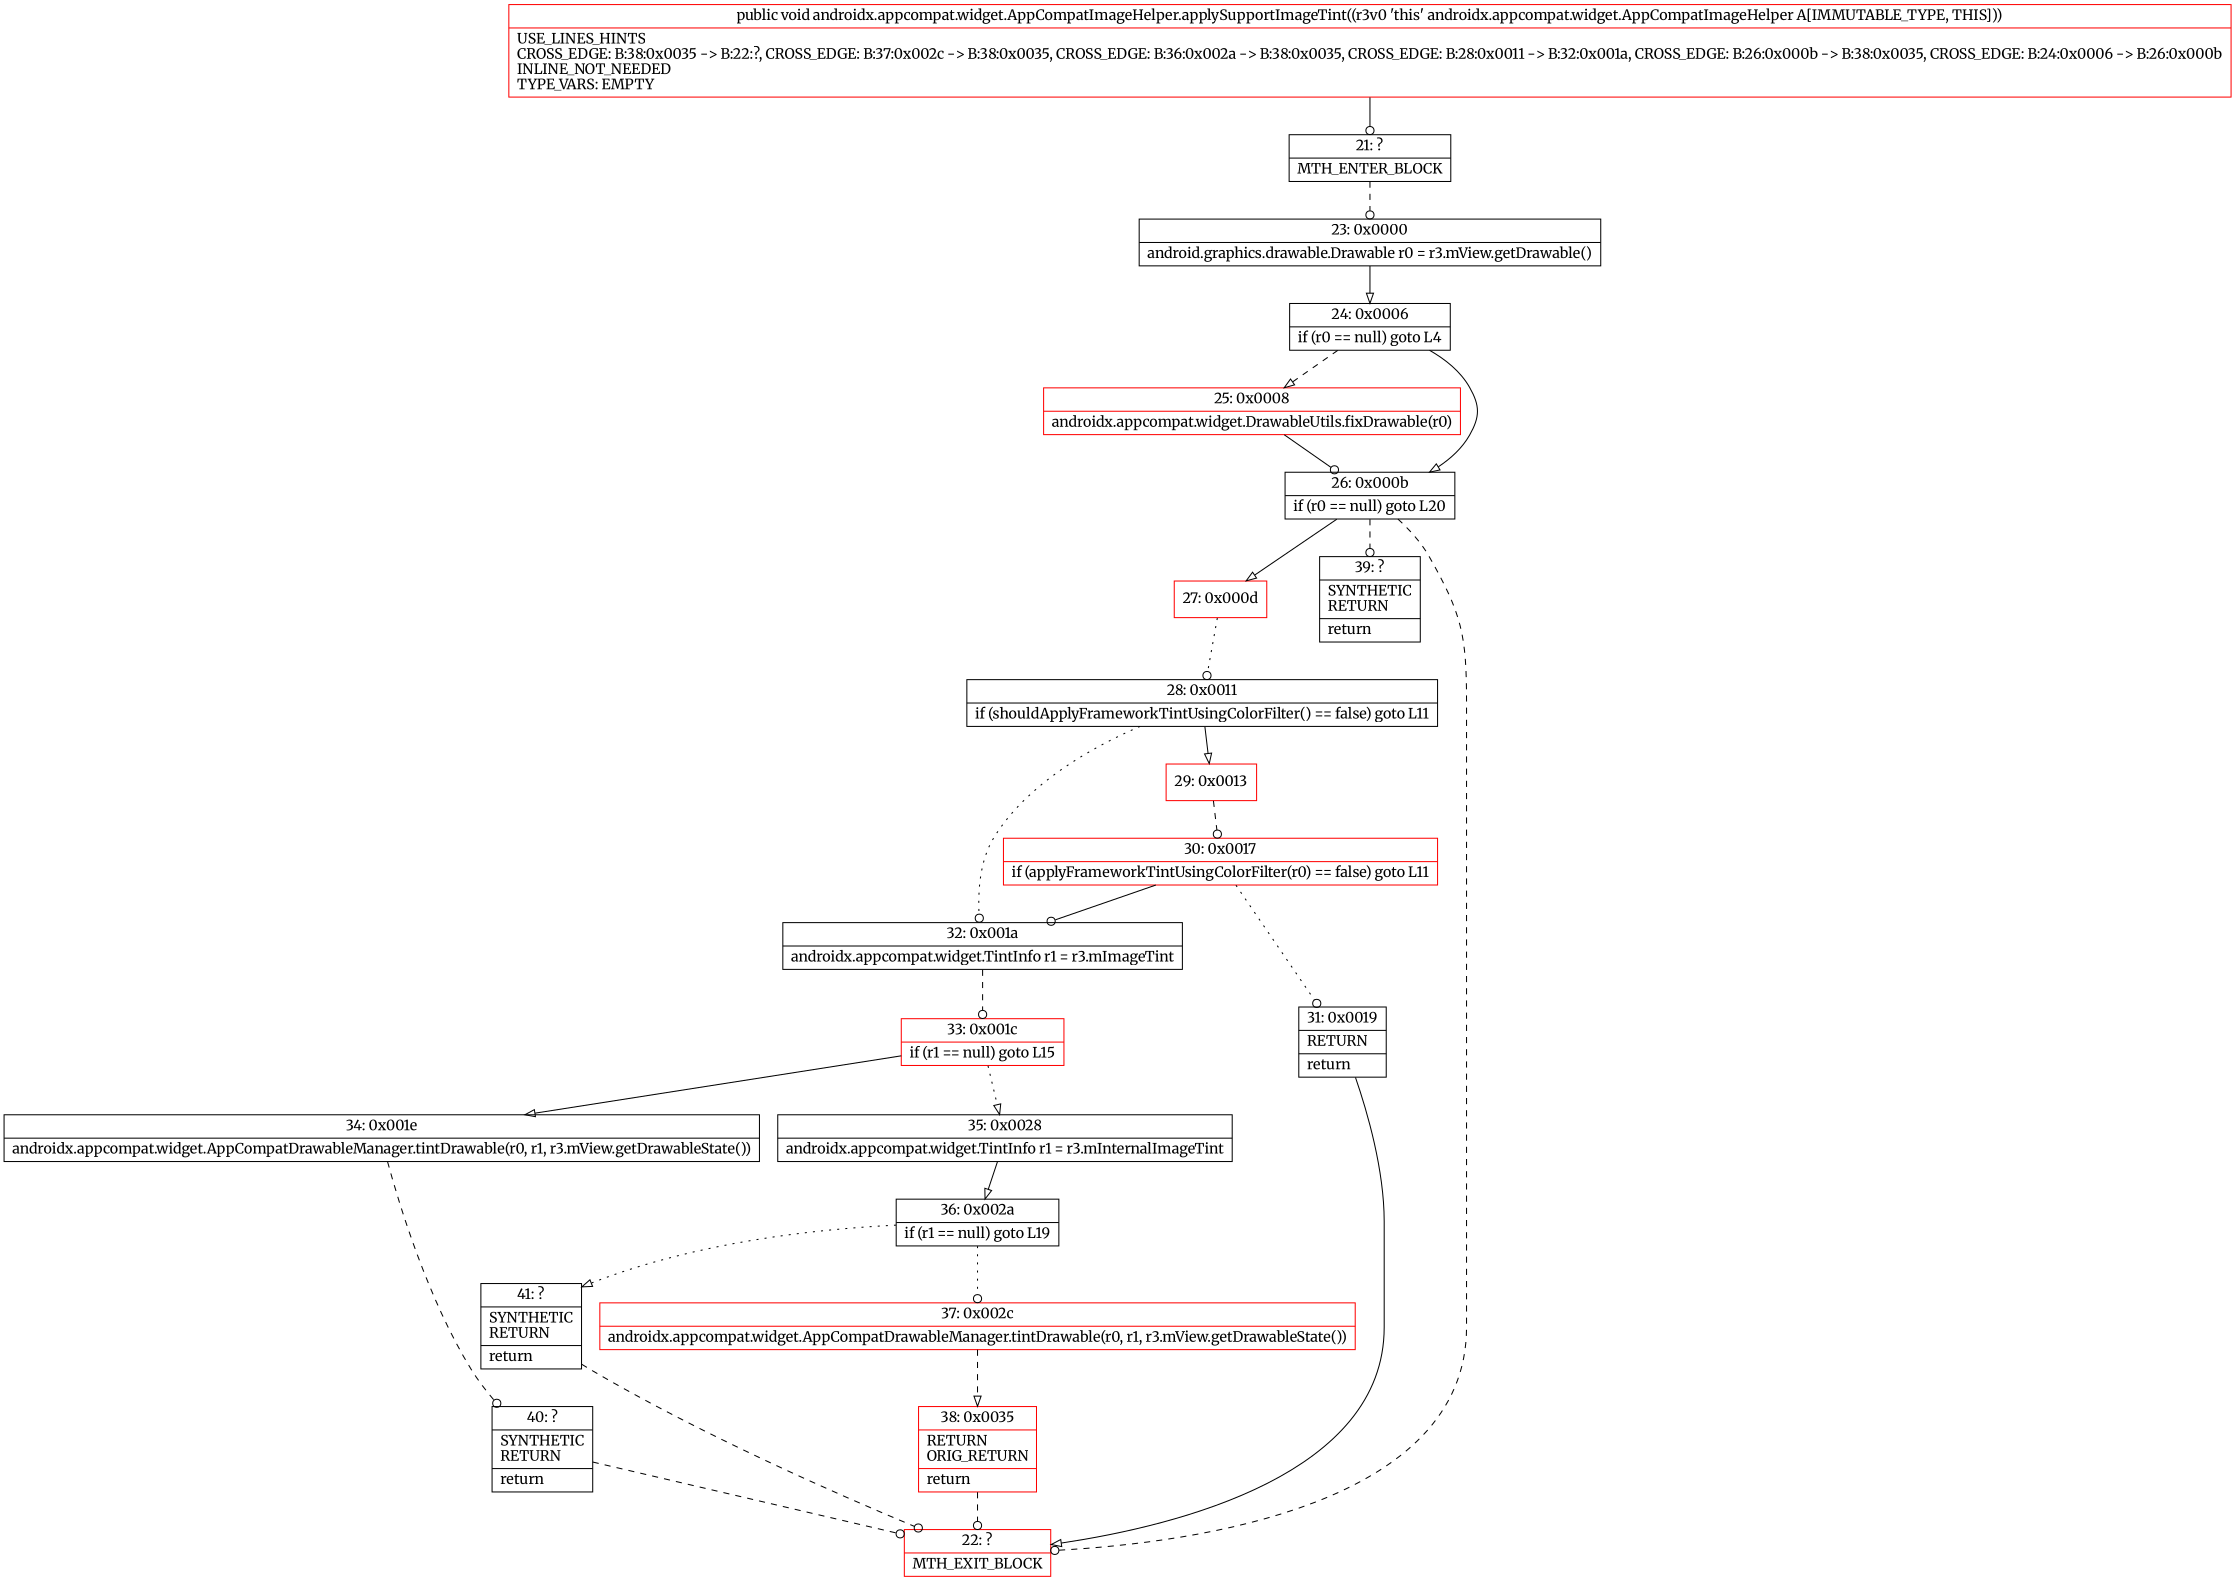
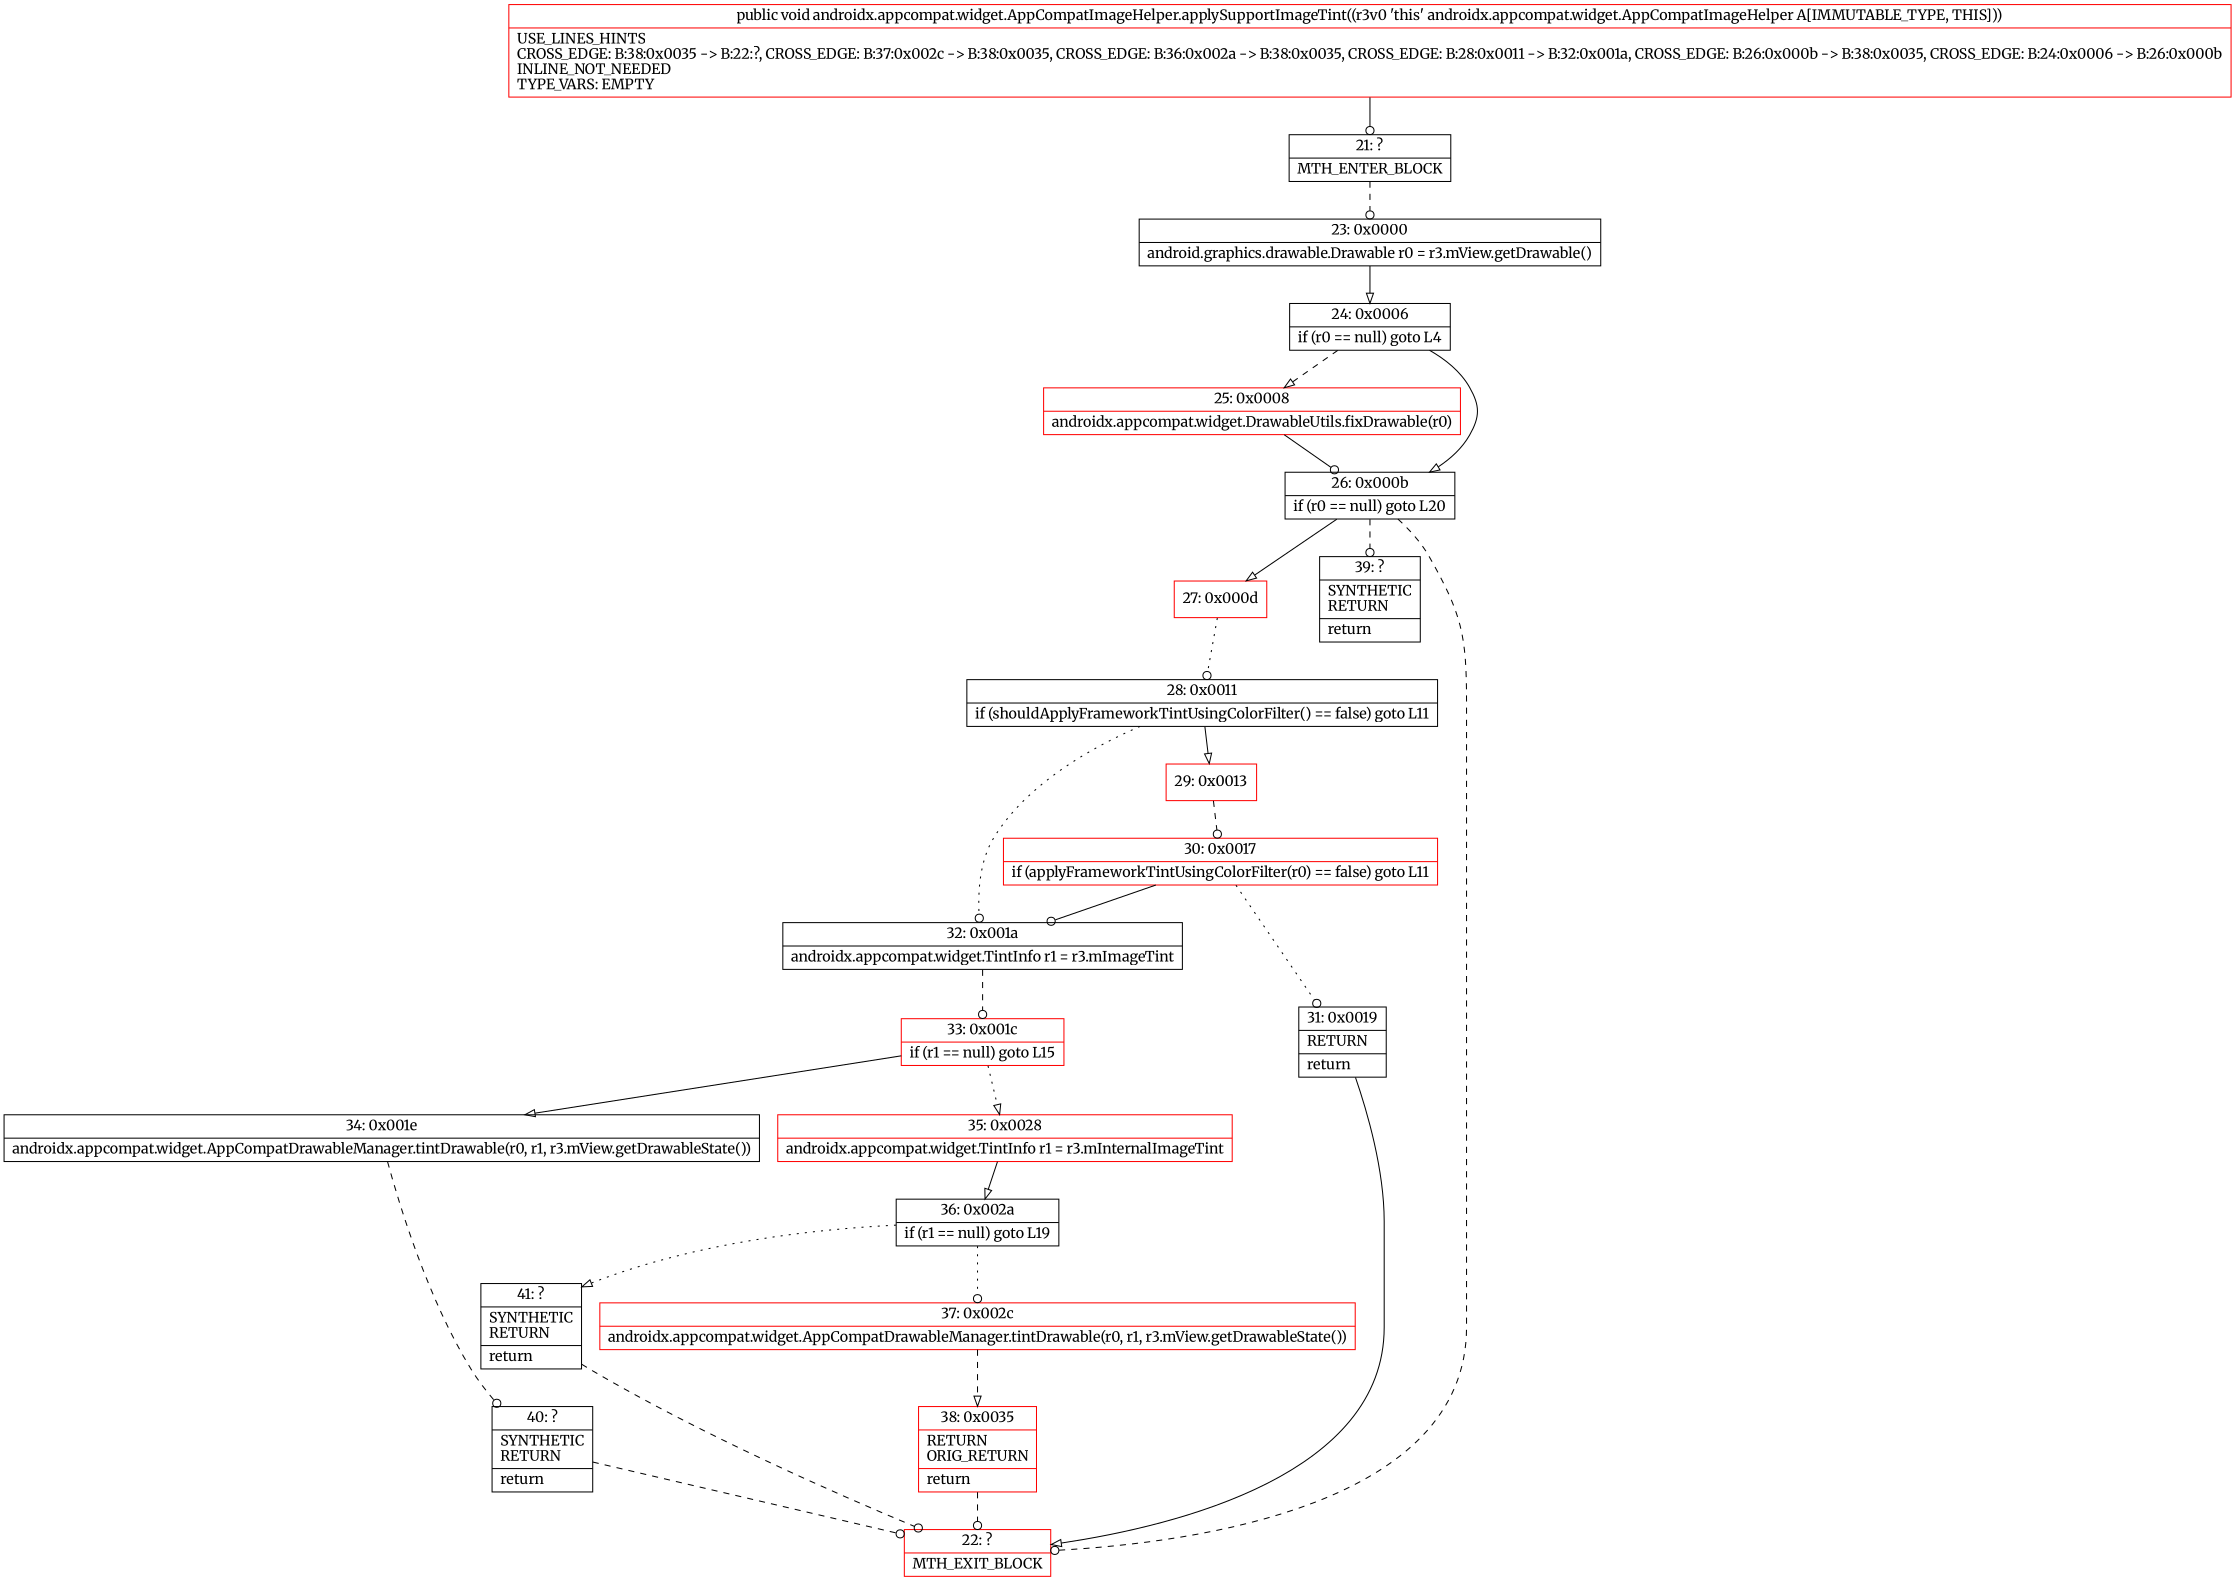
node "35: 0x0028": color black -> red
